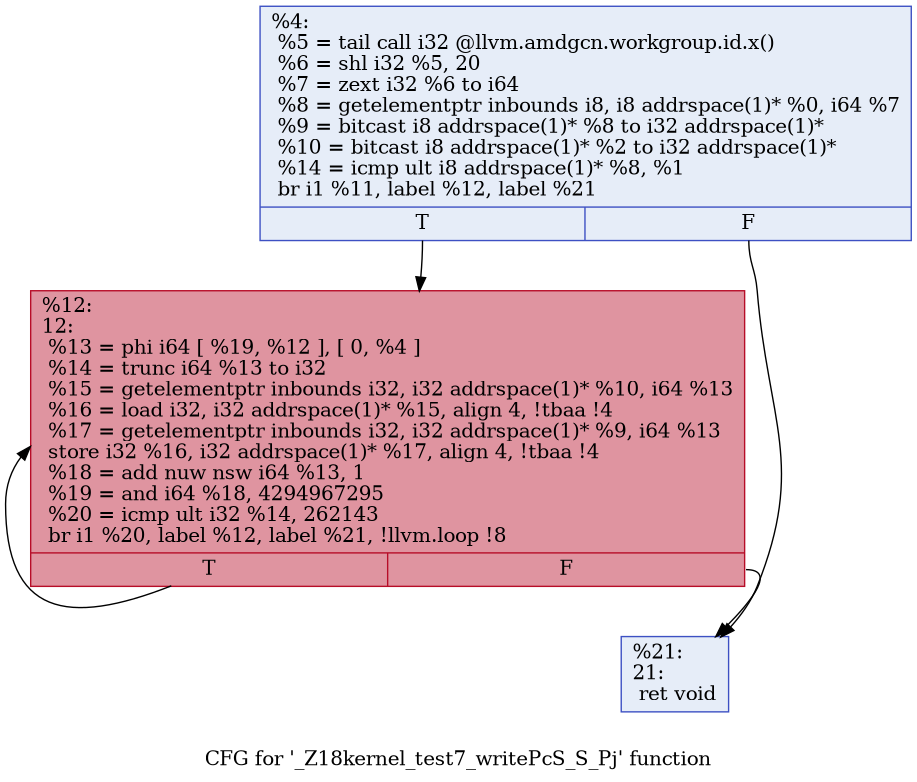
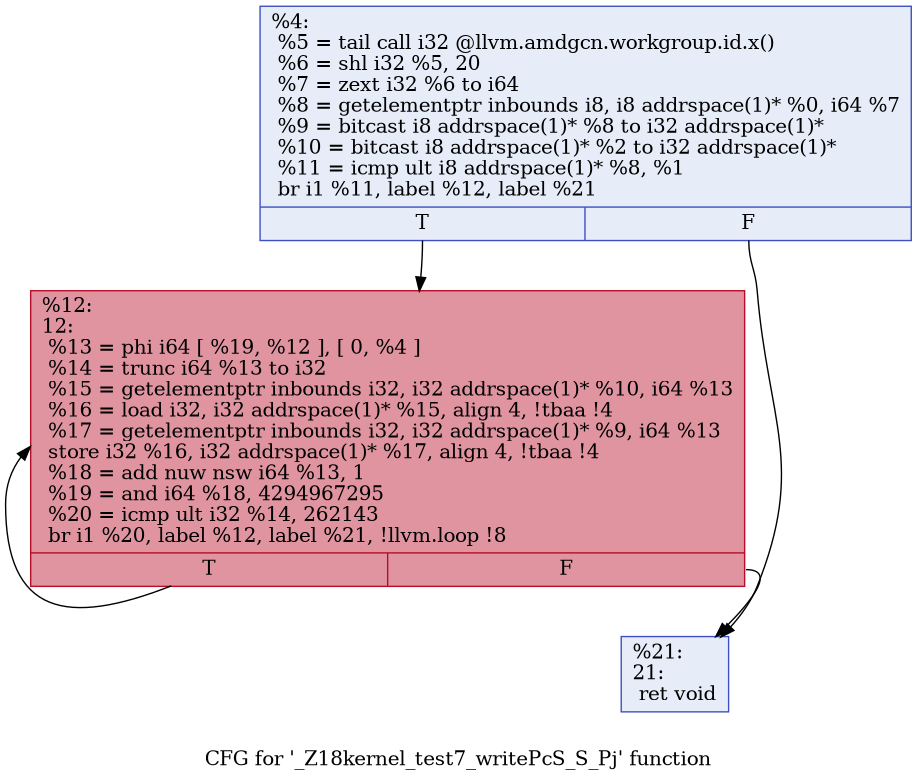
node "%4:": text "%14 = icmp ult i8 addrspace(1)* %8, %1" -> "%11 = icmp ult i8 addrspace(1)* %8, %1"
